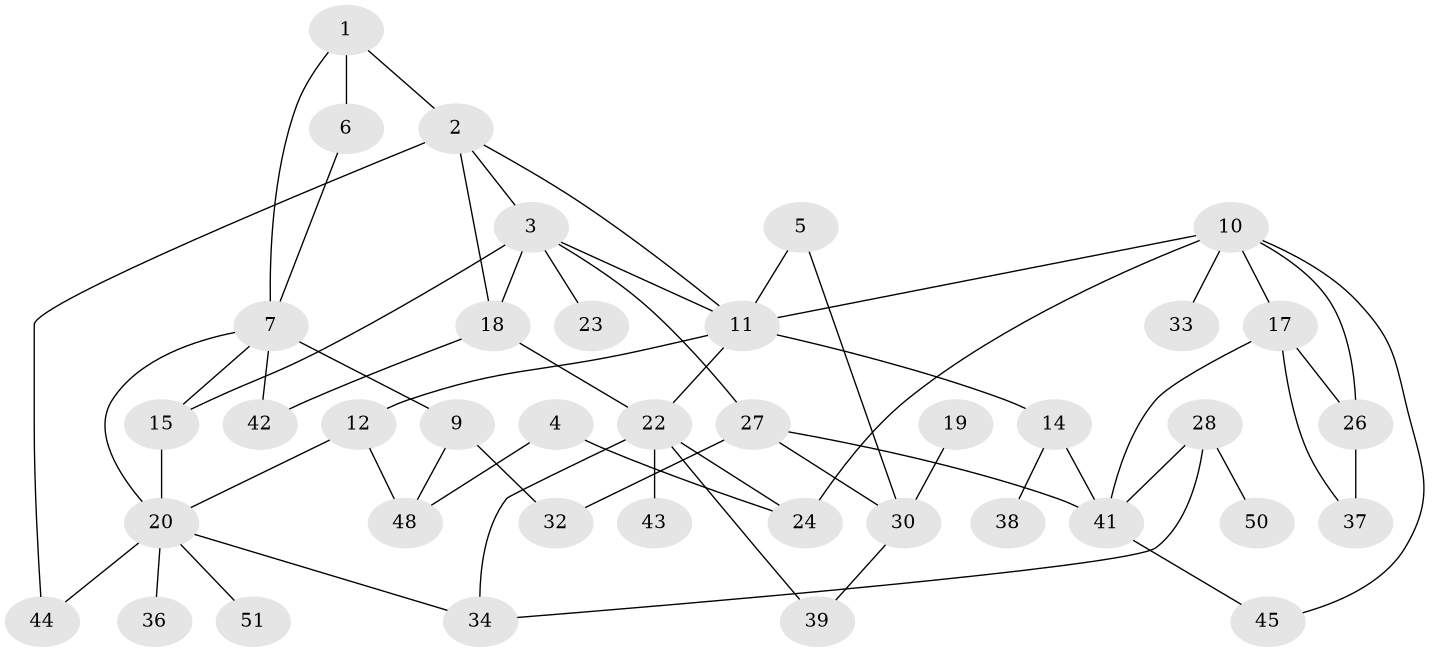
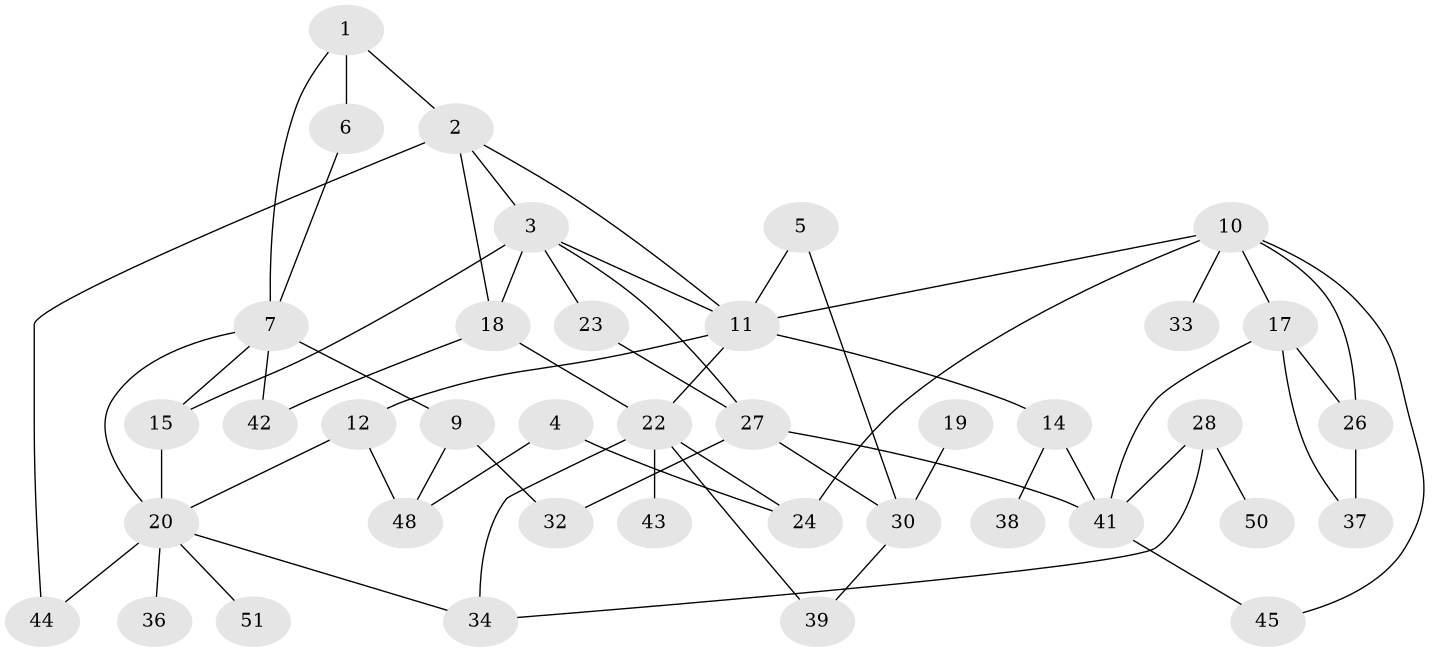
edge "23" -- "27": added
